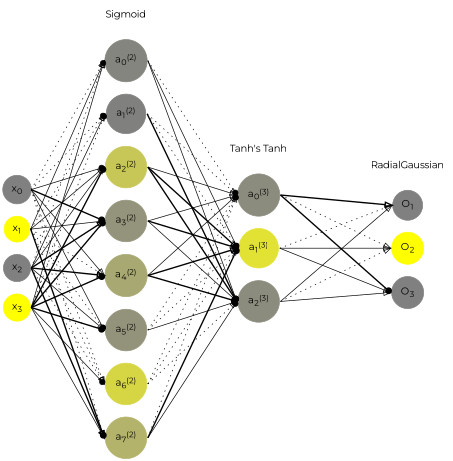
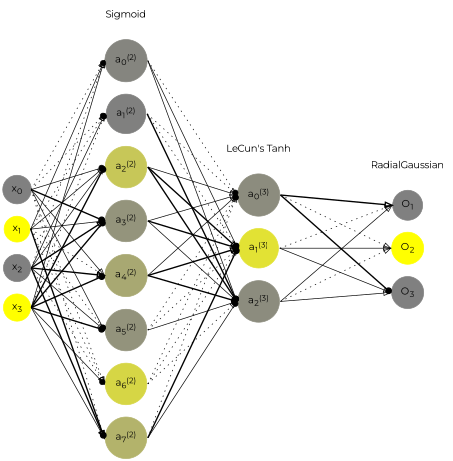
node "Tanh's Tanh": label "Tanh's Tanh" -> "LeCun's Tanh"
